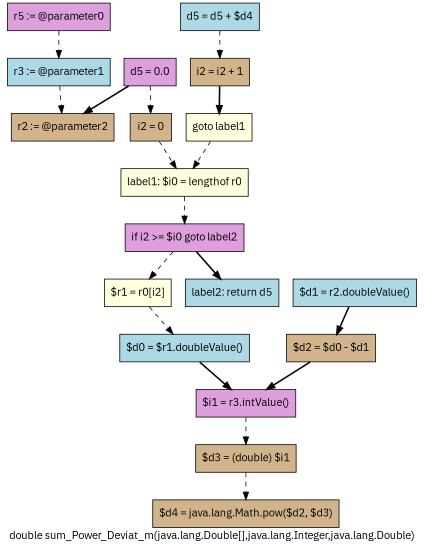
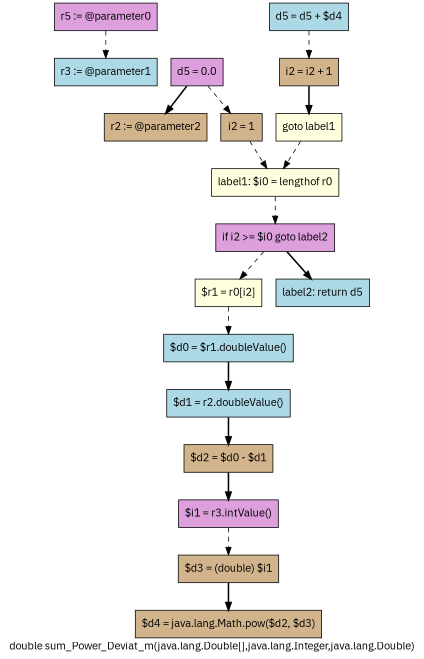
edge "r3 := @parameter1" -> "r2 := @parameter2": removed
node "i2 = 0": label "i2 = 0" -> "i2 = 1"
edge "$d0 = $r1.doubleValue()" -> "$i1 = r3.intValue()": now "$d0 = $r1.doubleValue()" -> "$d1 = r2.doubleValue()"
edge "$d3 = (double) $i1" -> "$d4 = java.lang.Math.pow($d2, $d3)": style dashed -> bold
